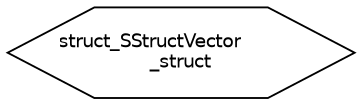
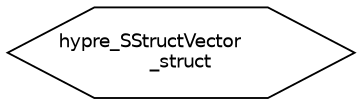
node "struct_SStructVector _struct": label "struct_SStructVector _struct" -> "hypre_SStructVector _struct"
